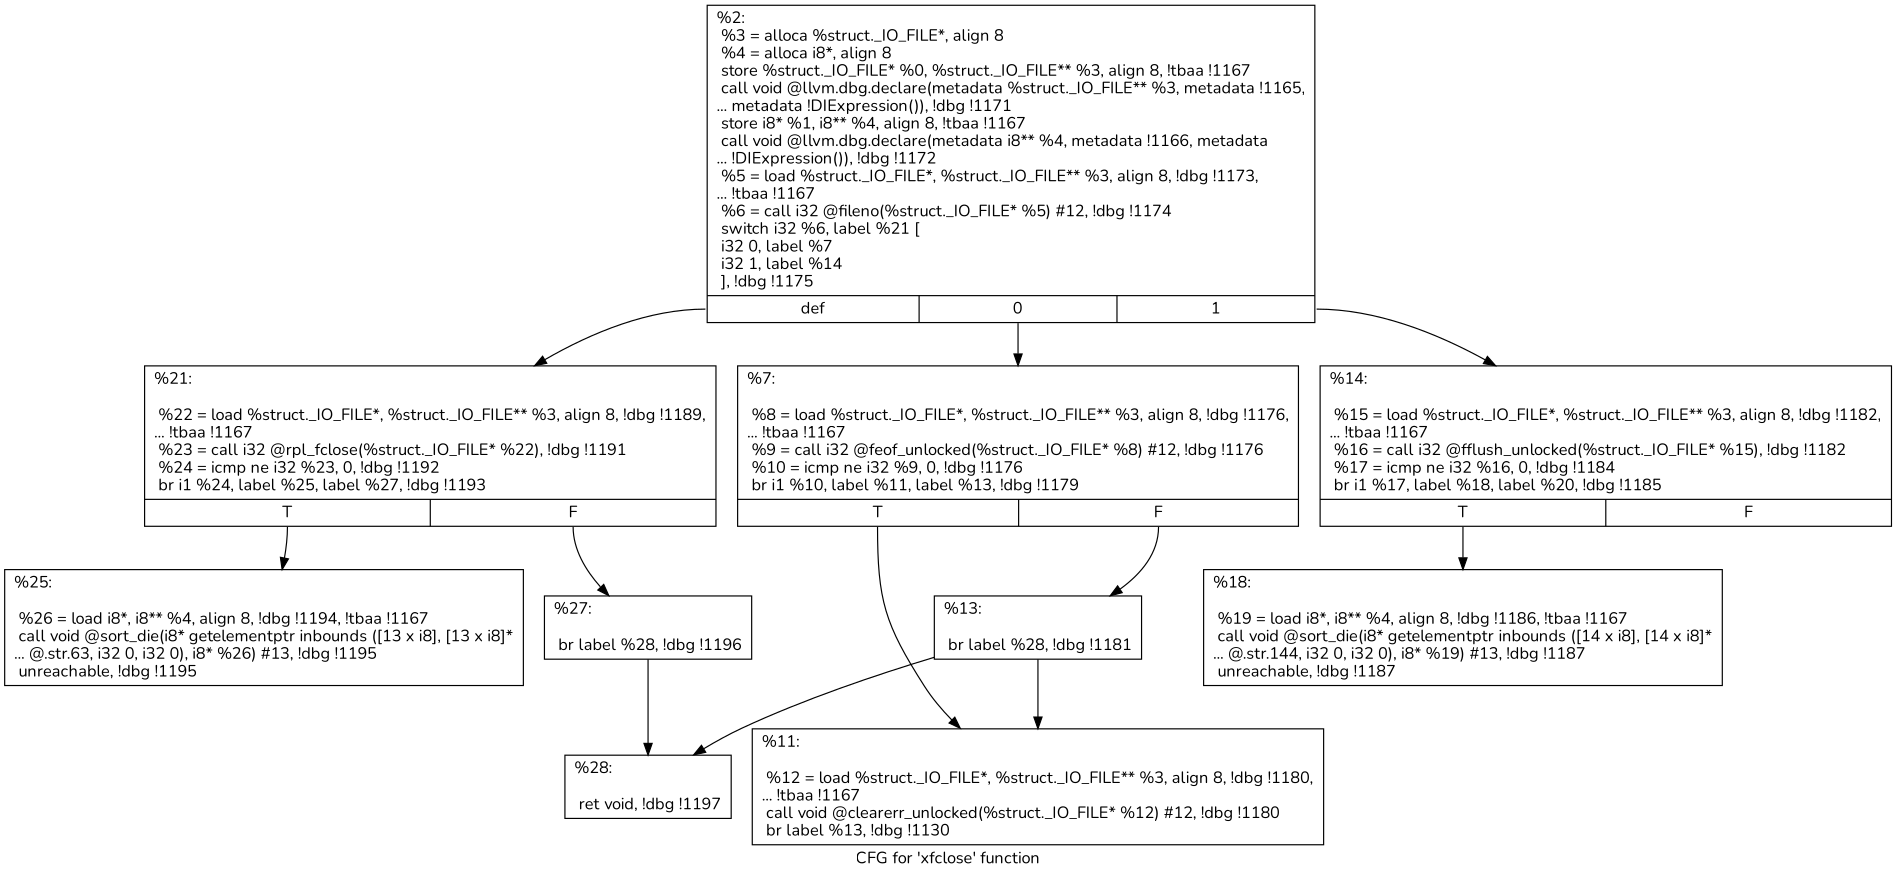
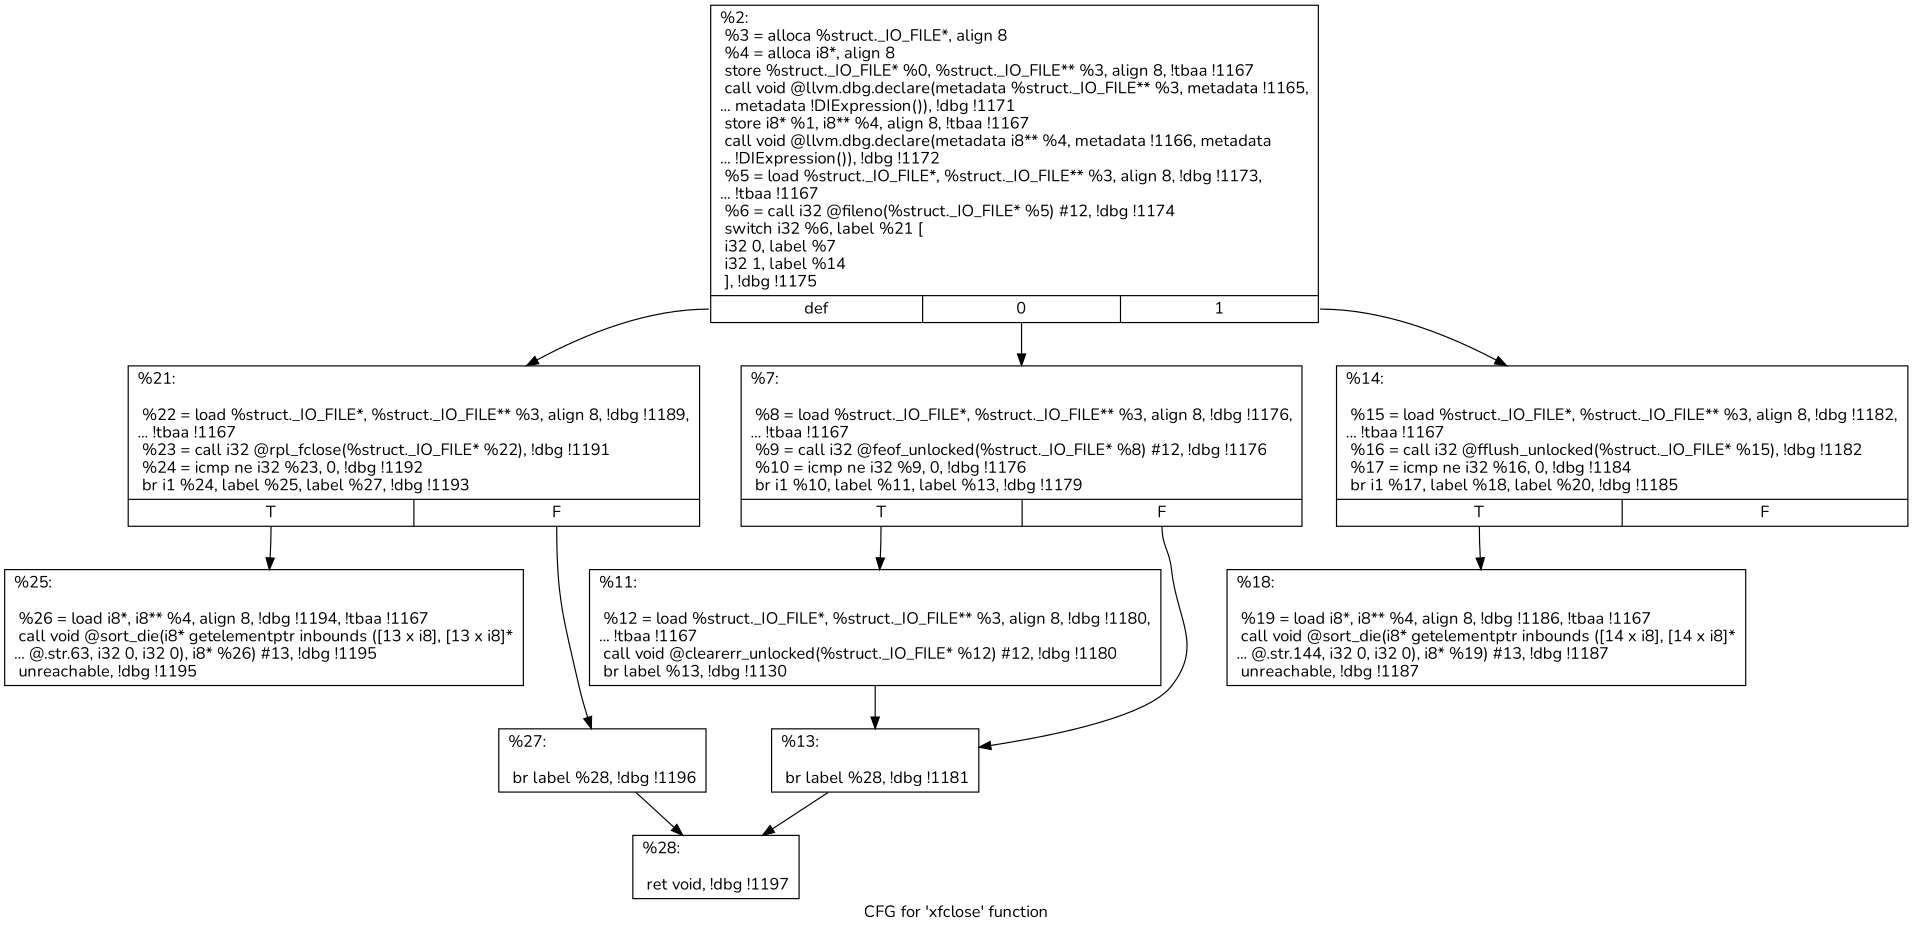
edge "%13:" -> "%11:": reversed
